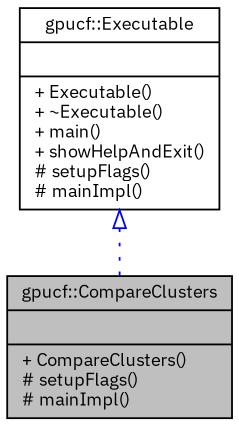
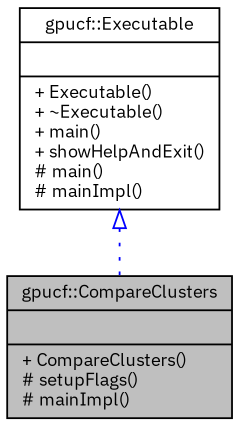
node "gpucf::Executable": text "# setupFlags()" -> "# main()"
